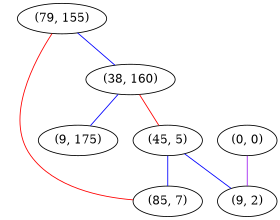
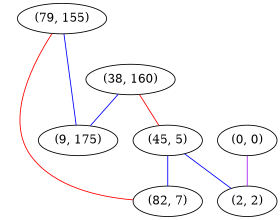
edge "(79, 155)" -- "(38, 160)": now "(79, 155)" -- "(9, 175)"
node "(85, 7)": label "(85, 7)" -> "(82, 7)"
node "(9, 2)": label "(9, 2)" -> "(2, 2)"
